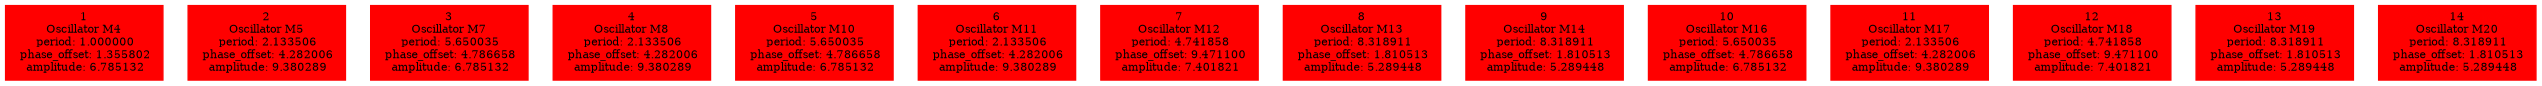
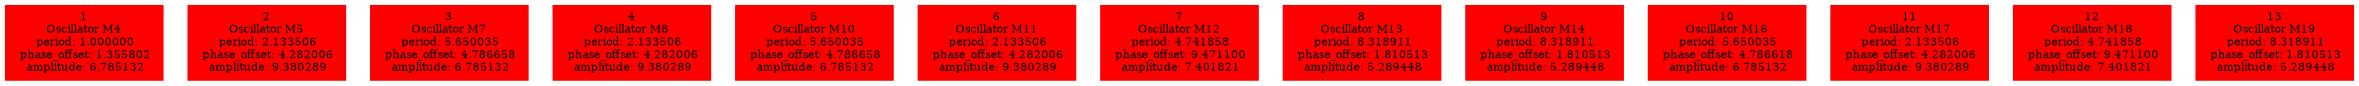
node "14": removed
node "10": text "phase_offset: 4.786658" -> "phase_offset: 4.786618"
